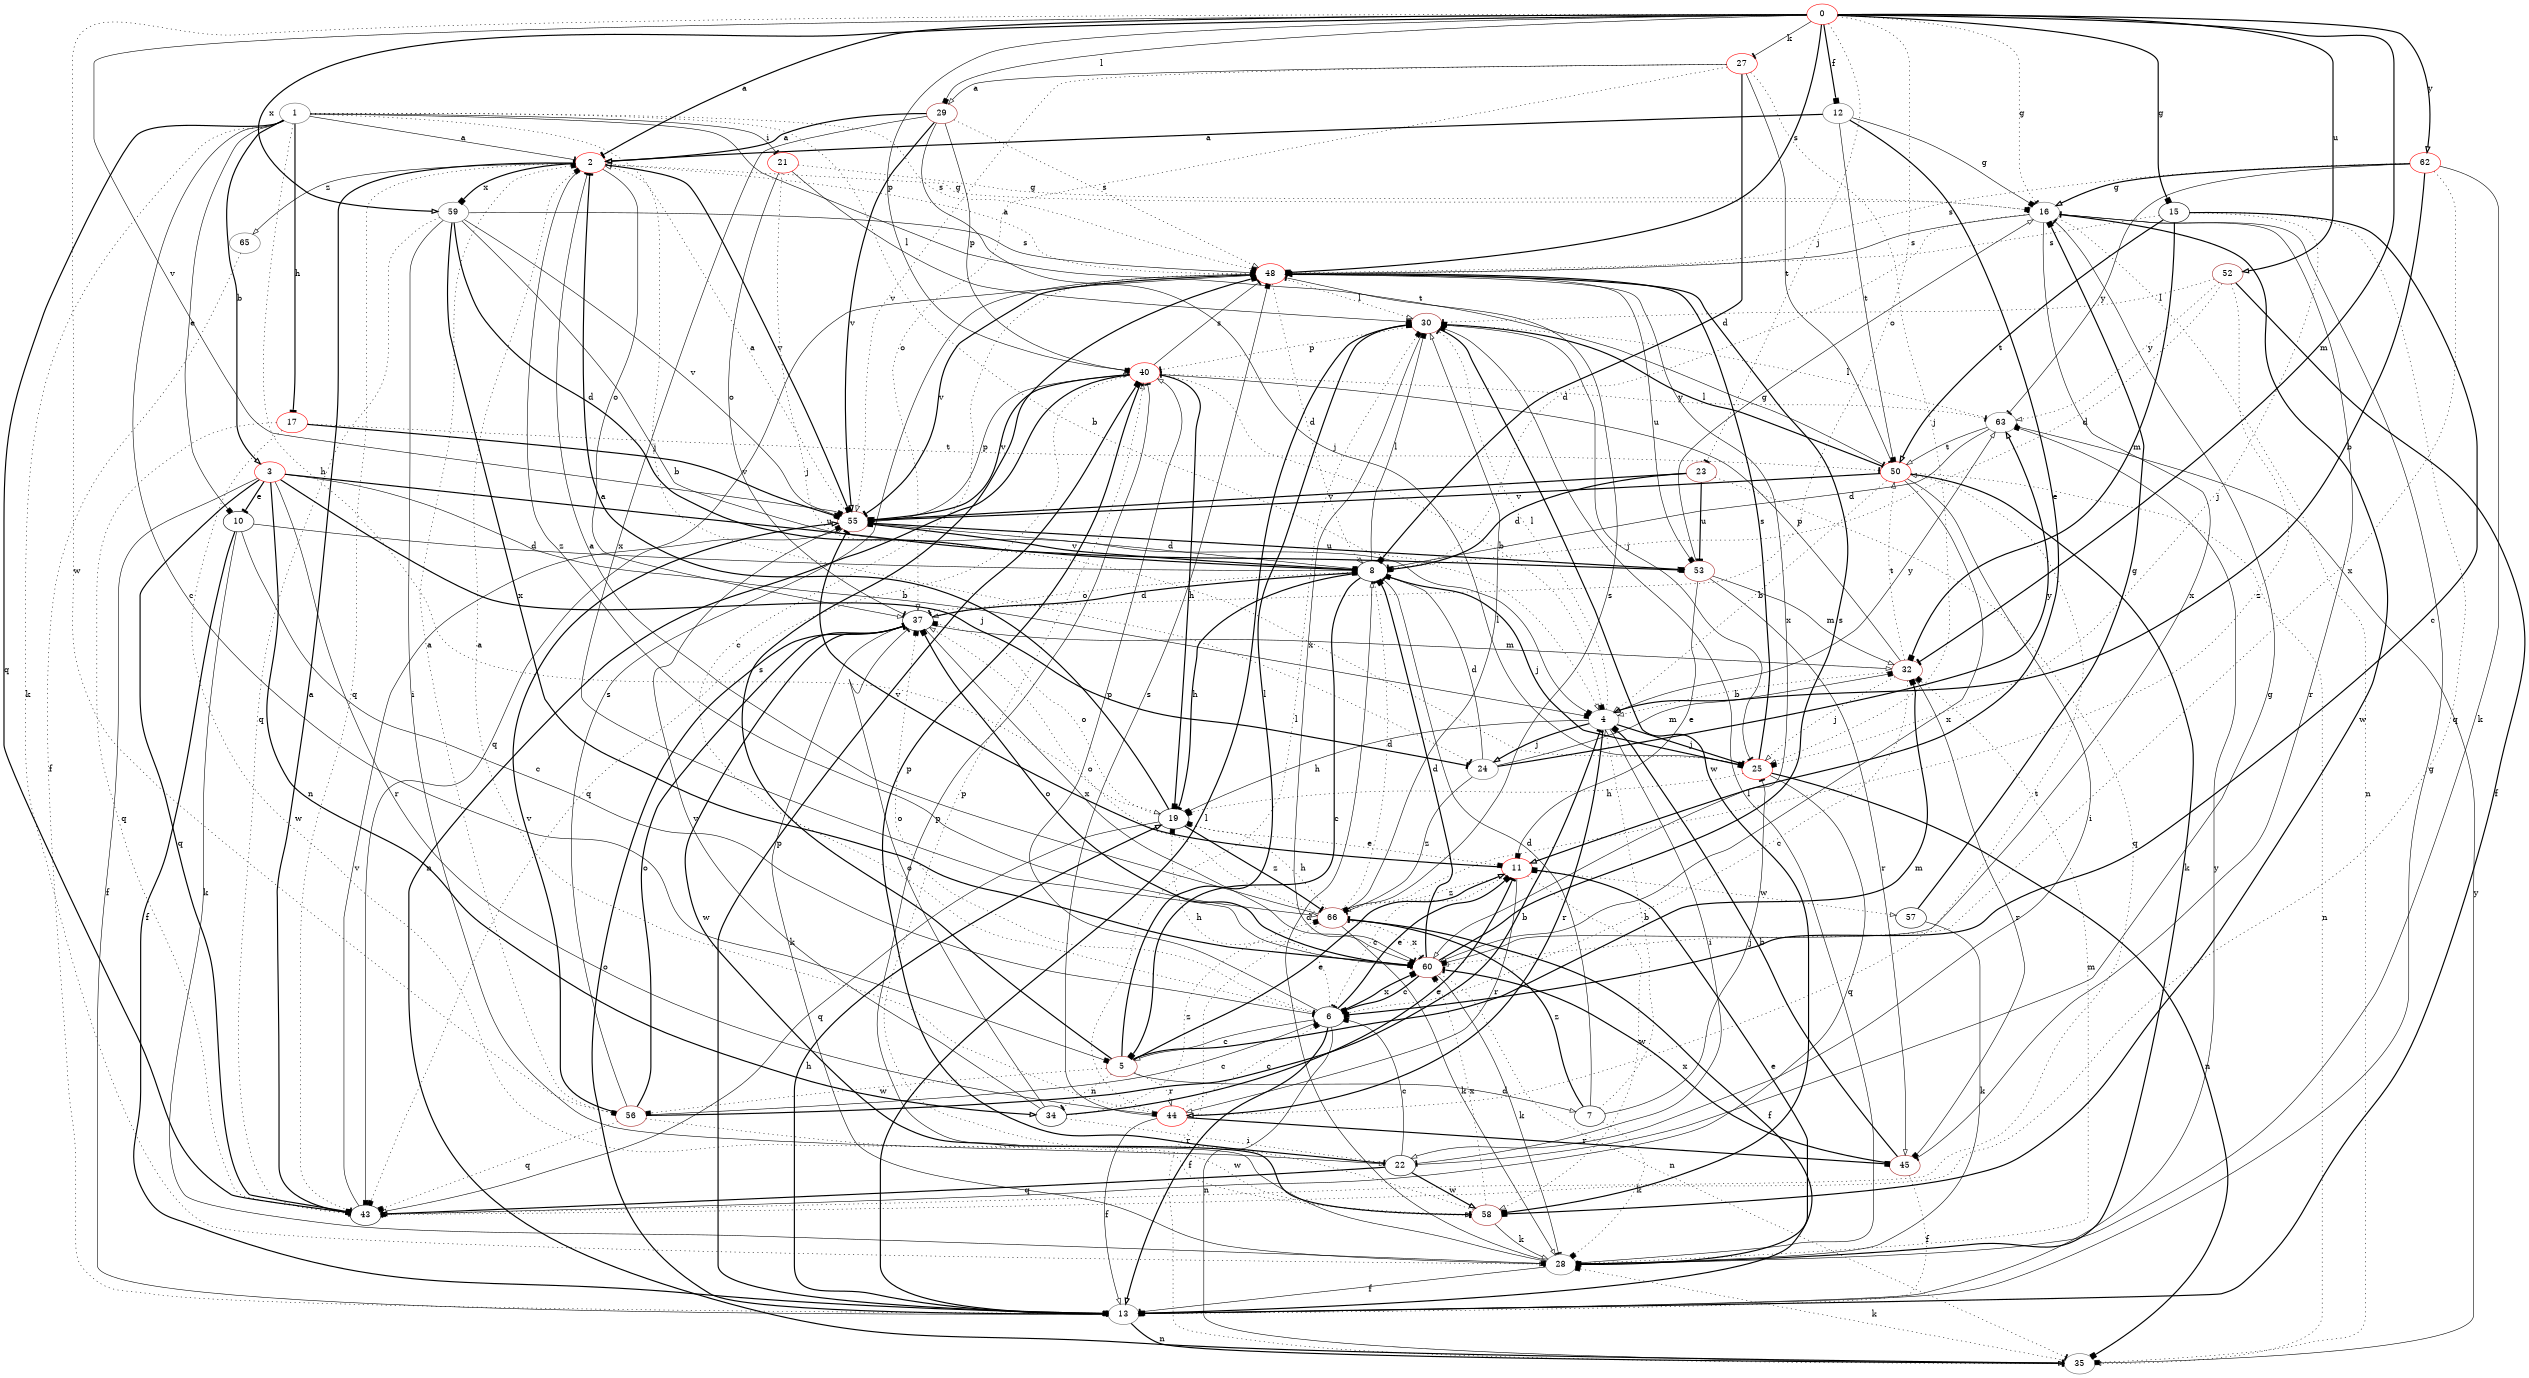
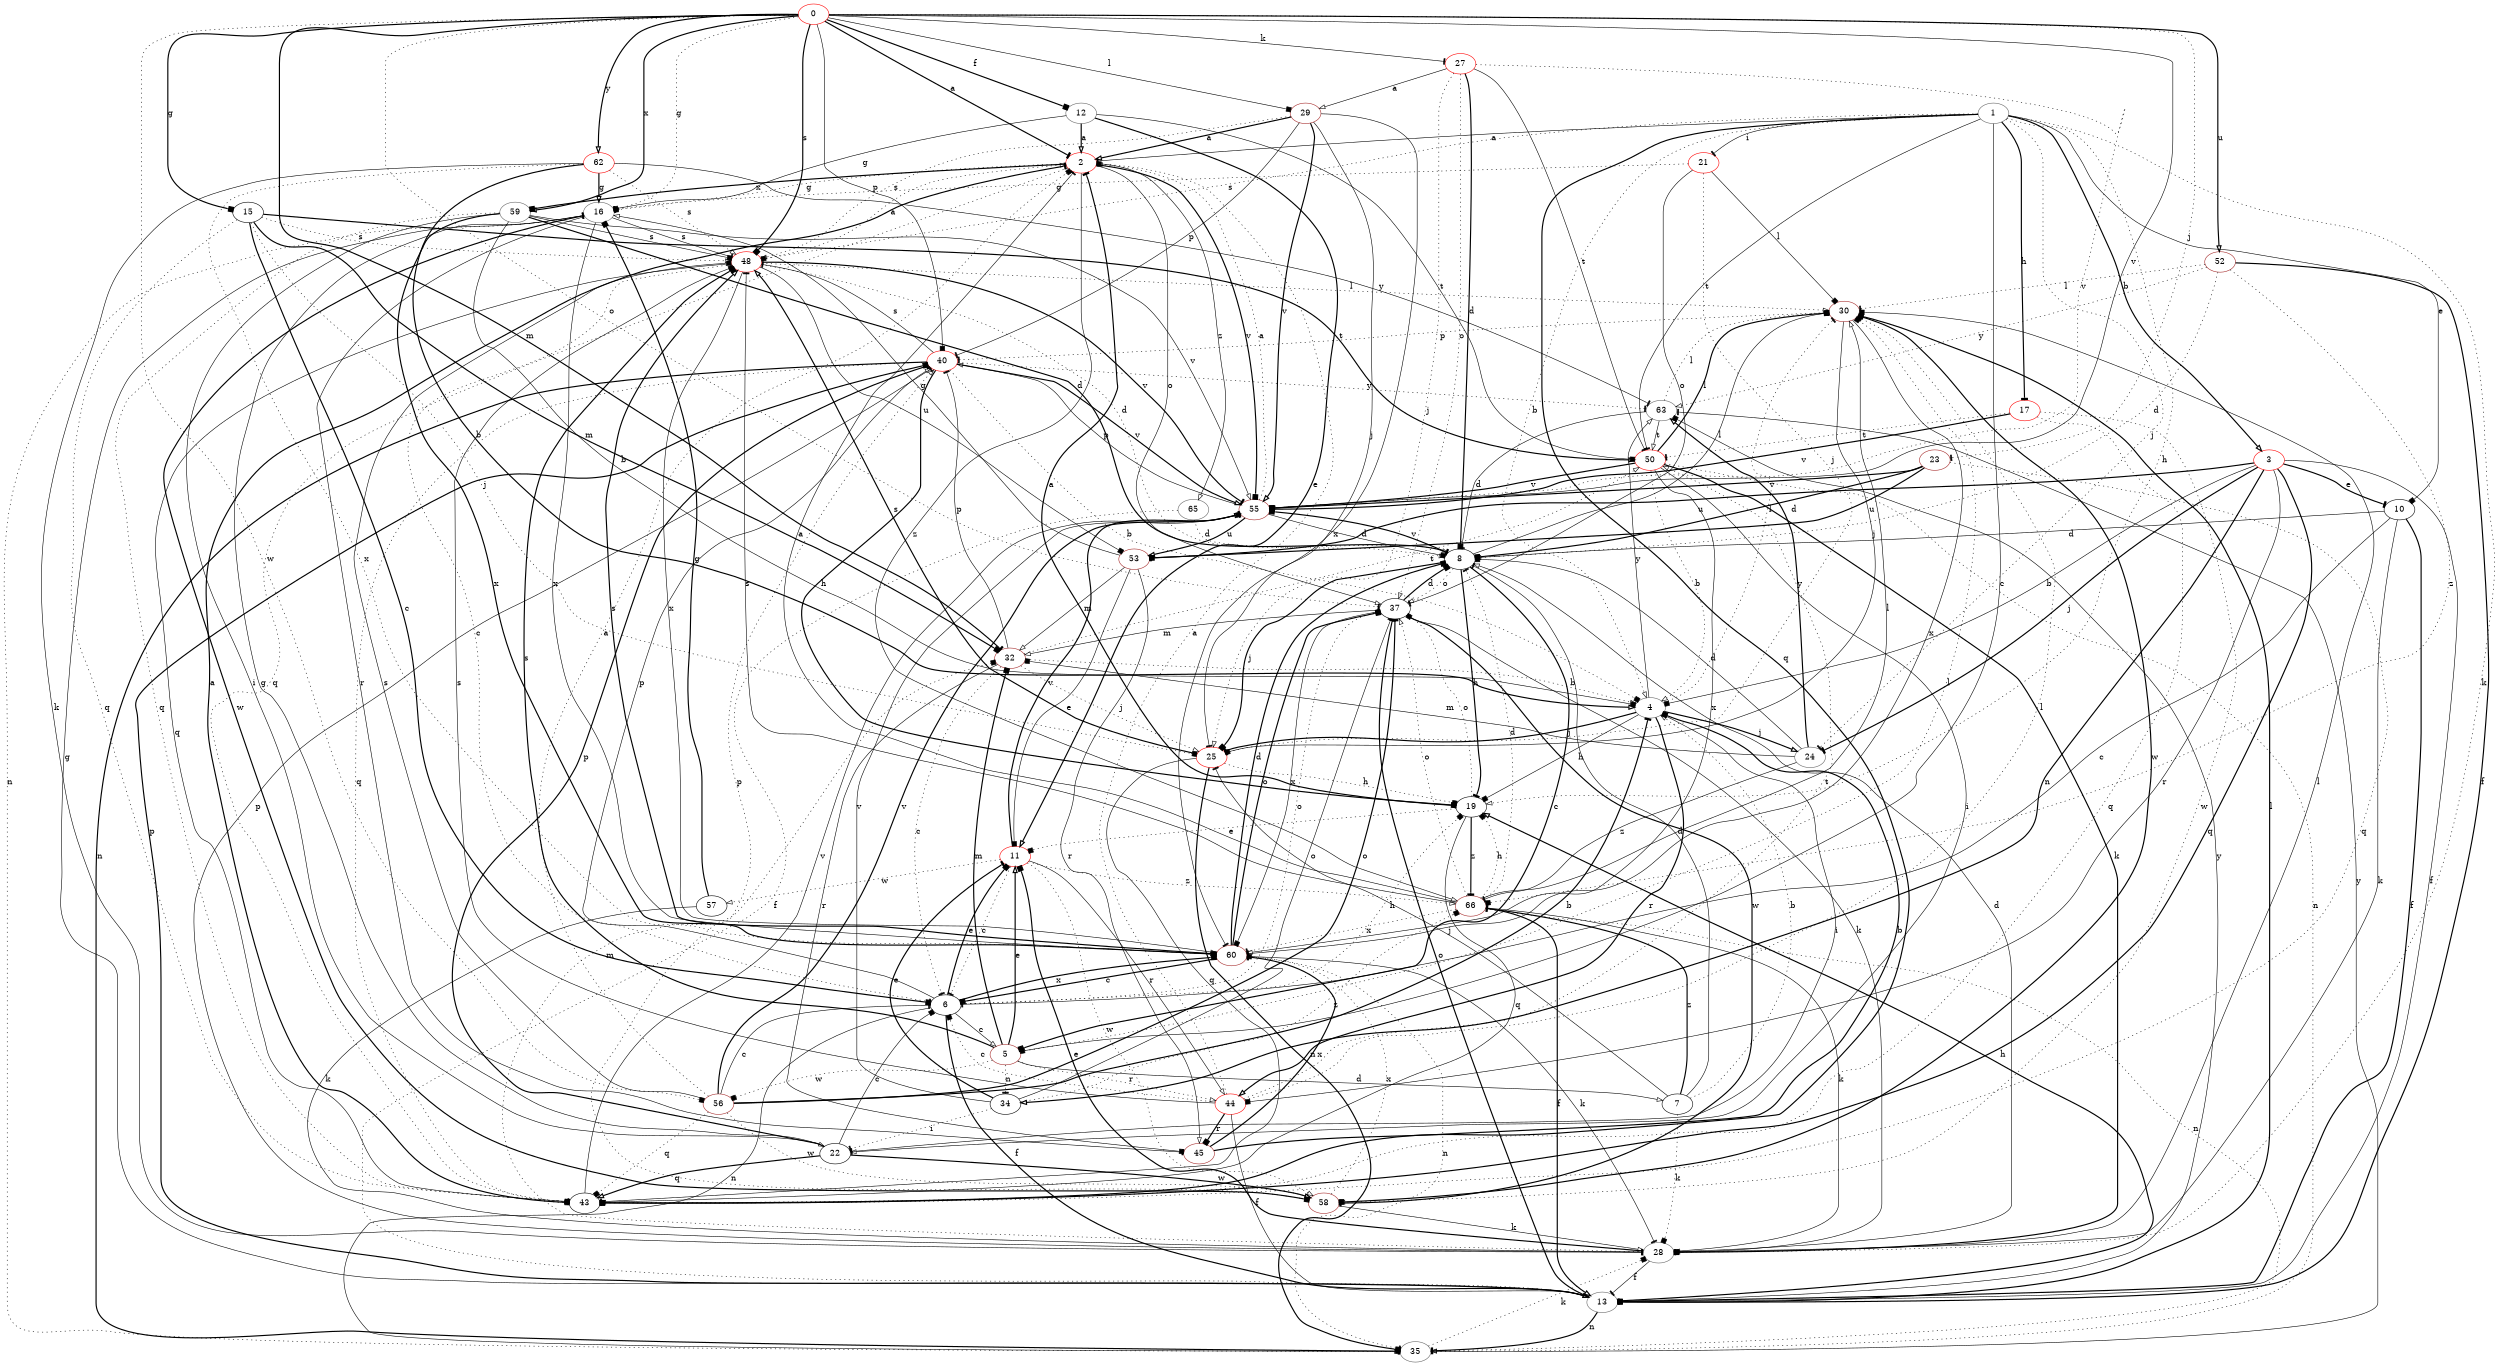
edge "16" -> "8": now "65" -> "8"
edge "5" -> "30": style bold -> dotted
edge "66" -> "35": label "r" -> "n"
edge "45" -> "13": removed, label "f"
